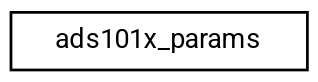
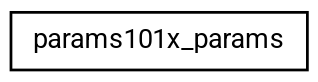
node "ads101x_params": label "ads101x_params" -> "params101x_params"
